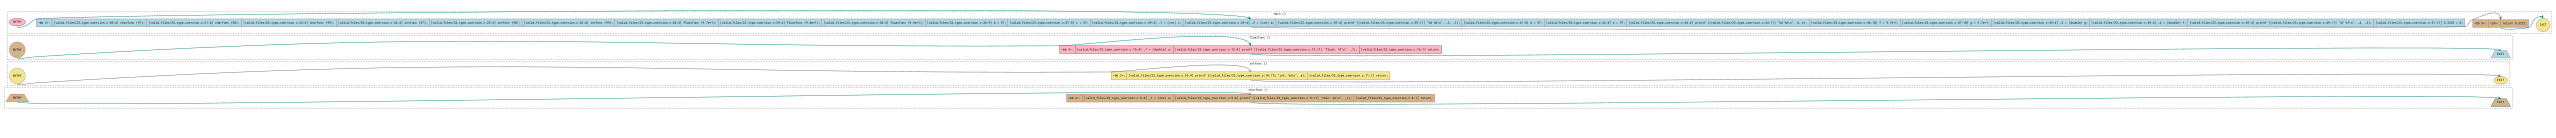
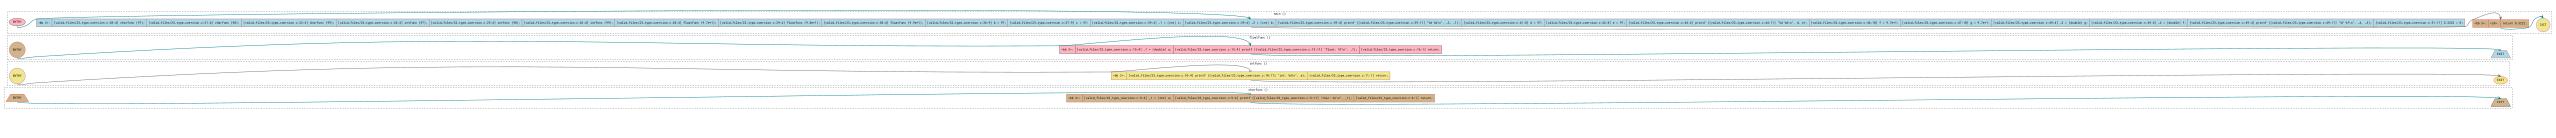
node "<bb 3>:": color purple -> red
